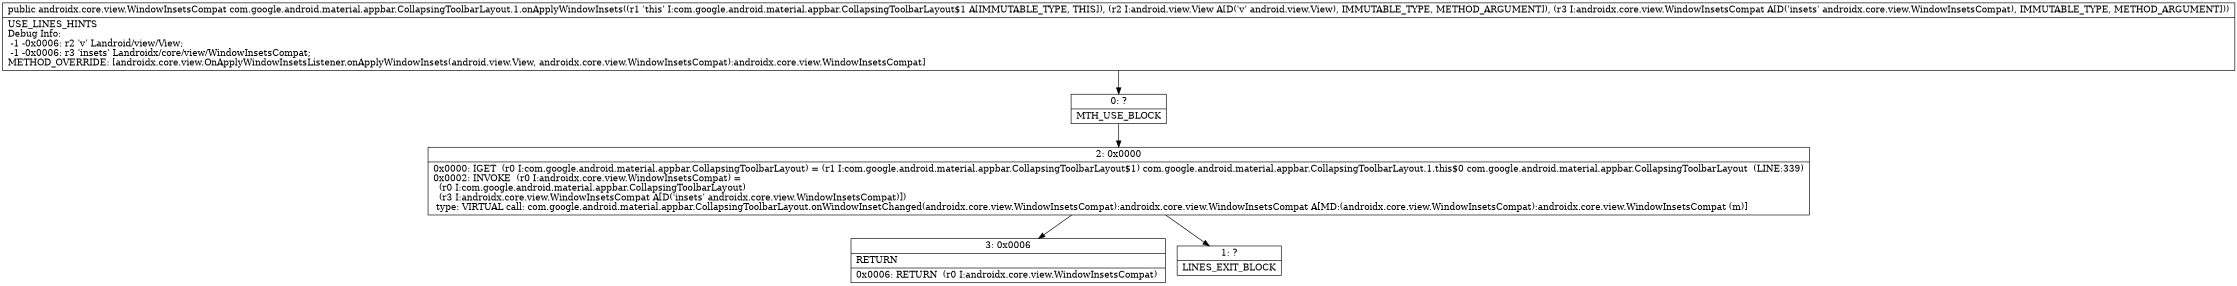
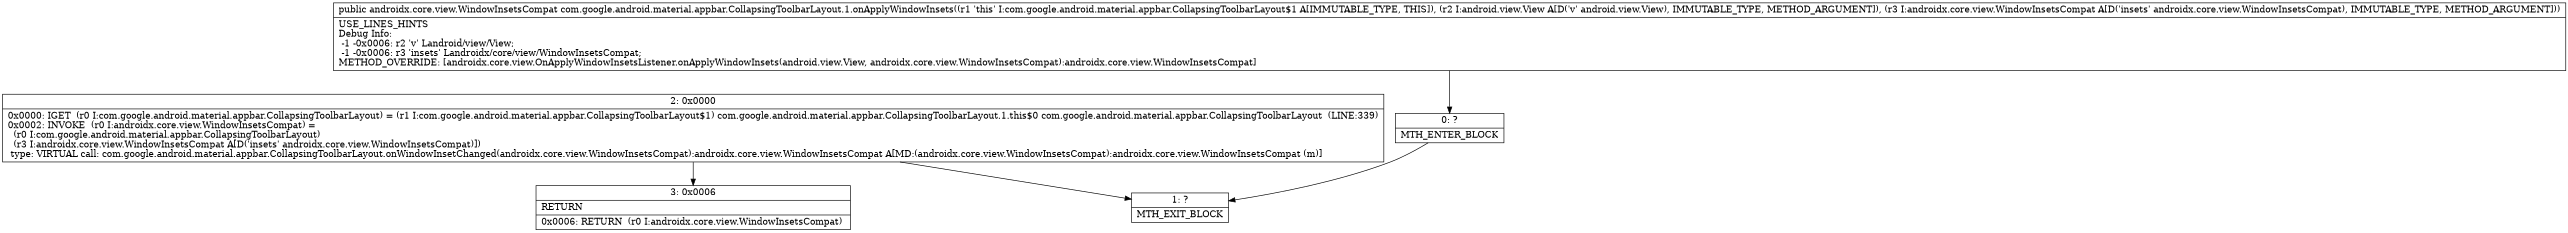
node "0: ?": text "MTH_USE_BLOCK" -> "MTH_ENTER_BLOCK"
edge "0: ?" -> "2: 0x0000": now "0: ?" -> "1: ?"
node "1: ?": text "LINES_EXIT_BLOCK" -> "MTH_EXIT_BLOCK"
